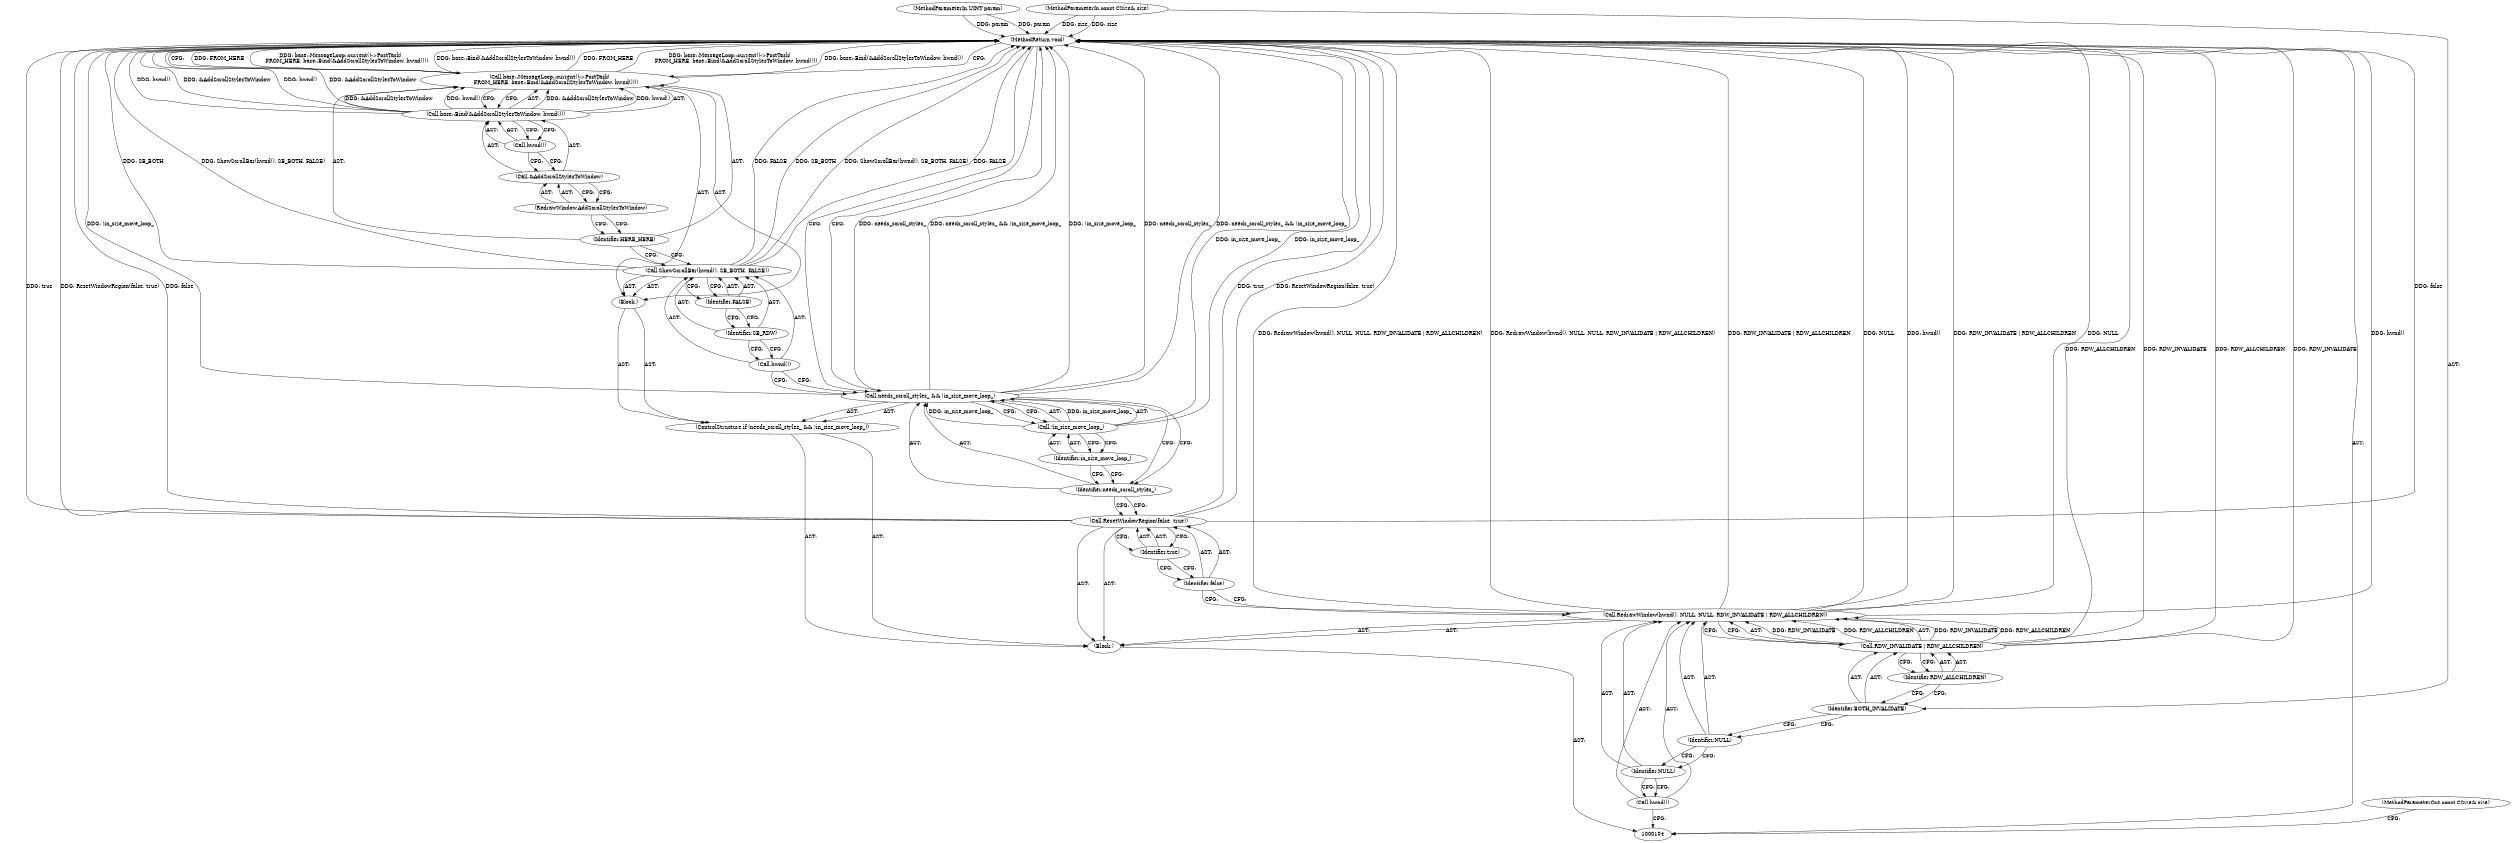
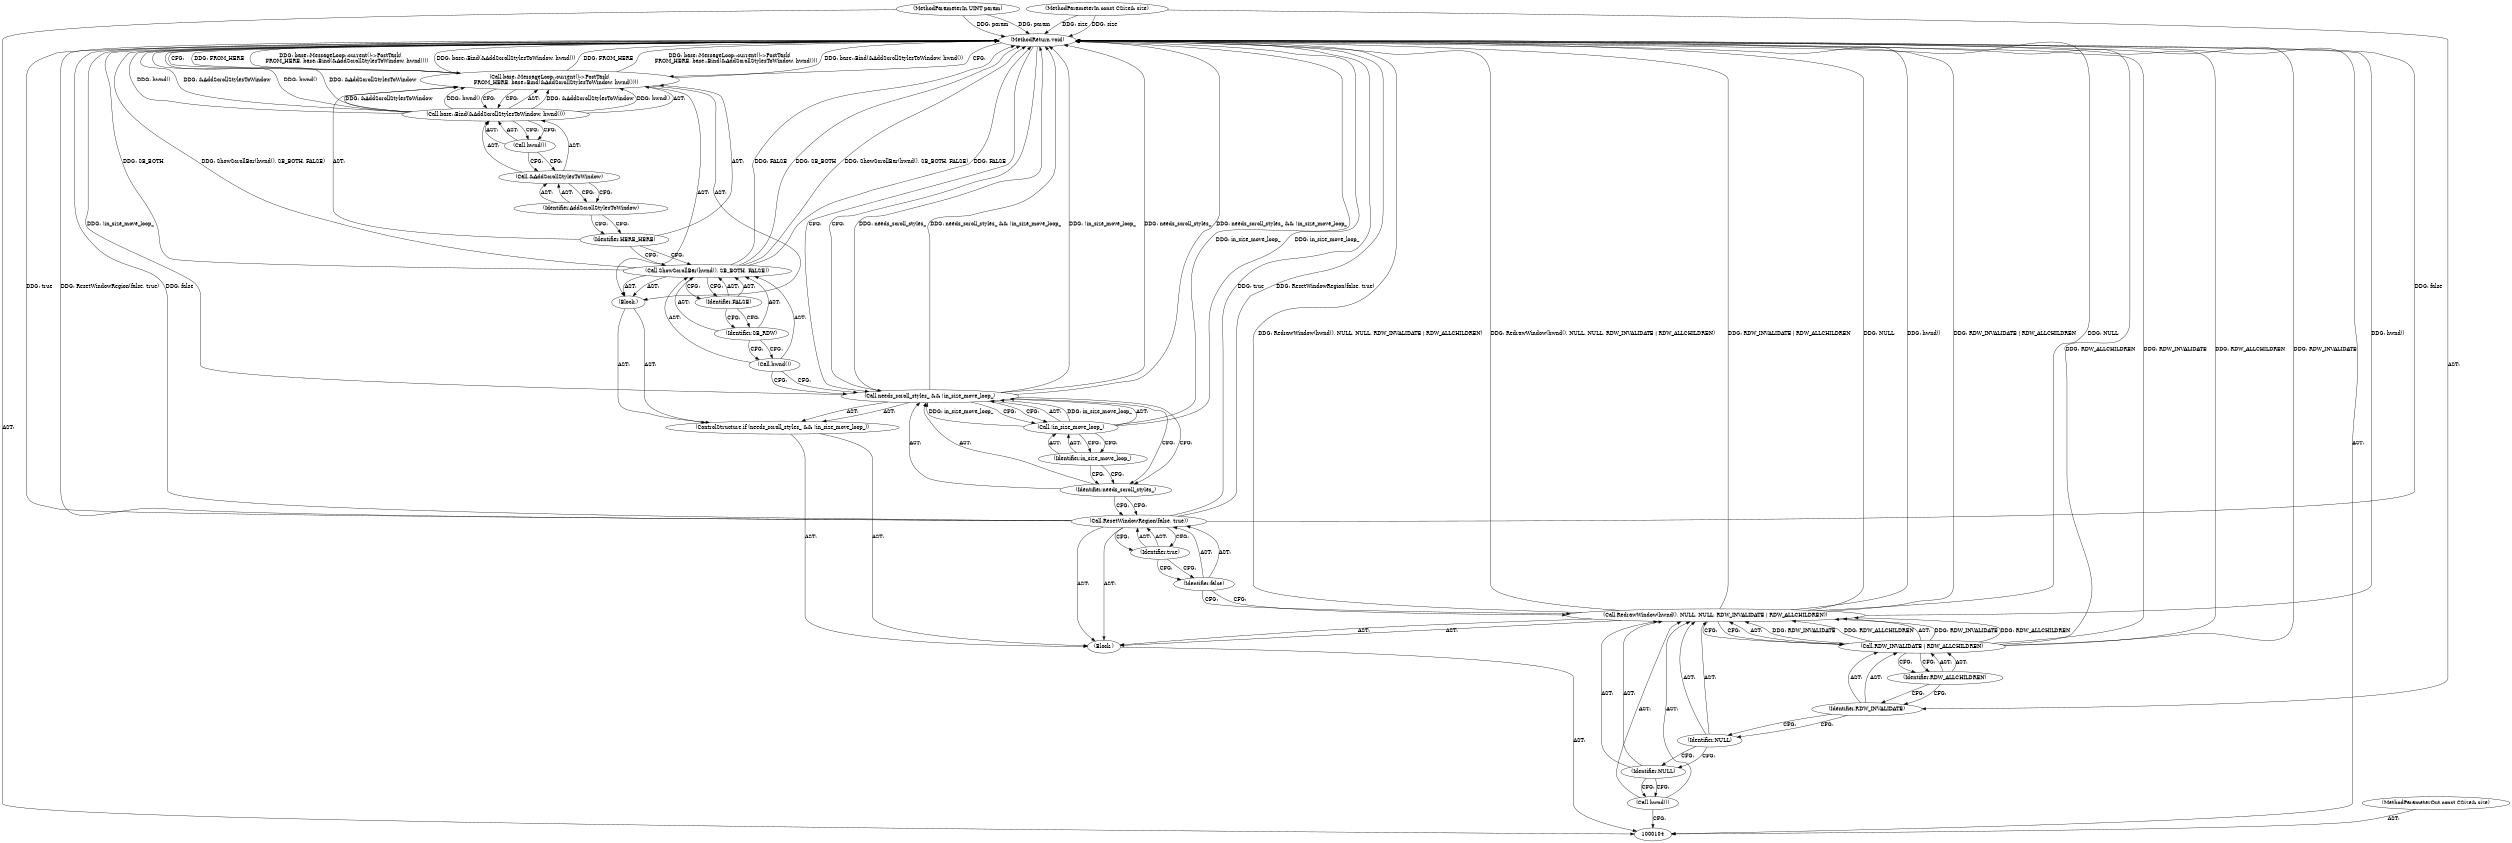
node "(RedrawWindow,AddScrollStylesToWindow)": label "(RedrawWindow,AddScrollStylesToWindow)" -> "(Identifier,AddScrollStylesToWindow)"
node "(Identifier,BOTH_INVALIDATE)": label "(Identifier,BOTH_INVALIDATE)" -> "(Identifier,RDW_INVALIDATE)"
edge "(MethodParameterIn,UINT param)" -> "1000104": added, label "AST:"
edge "(MethodParameterOut,const CSize& size)" -> "1000104": label "CFG: " -> "AST: "
